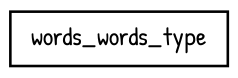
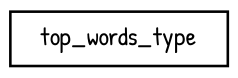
node "words_words_type": label "words_words_type" -> "top_words_type"
